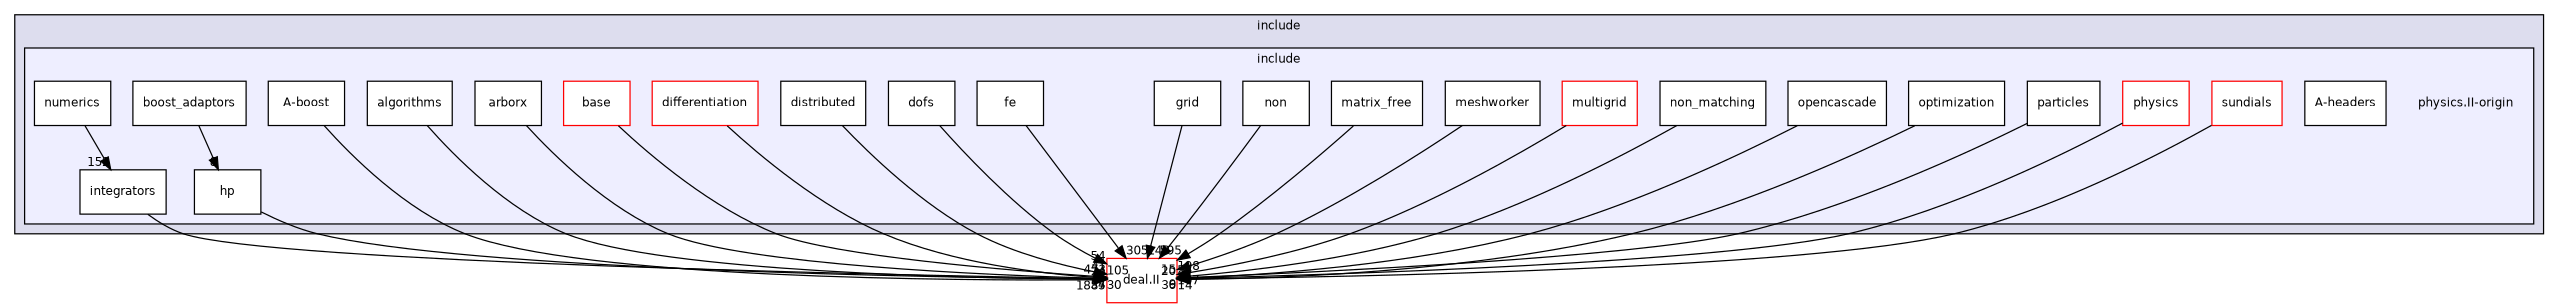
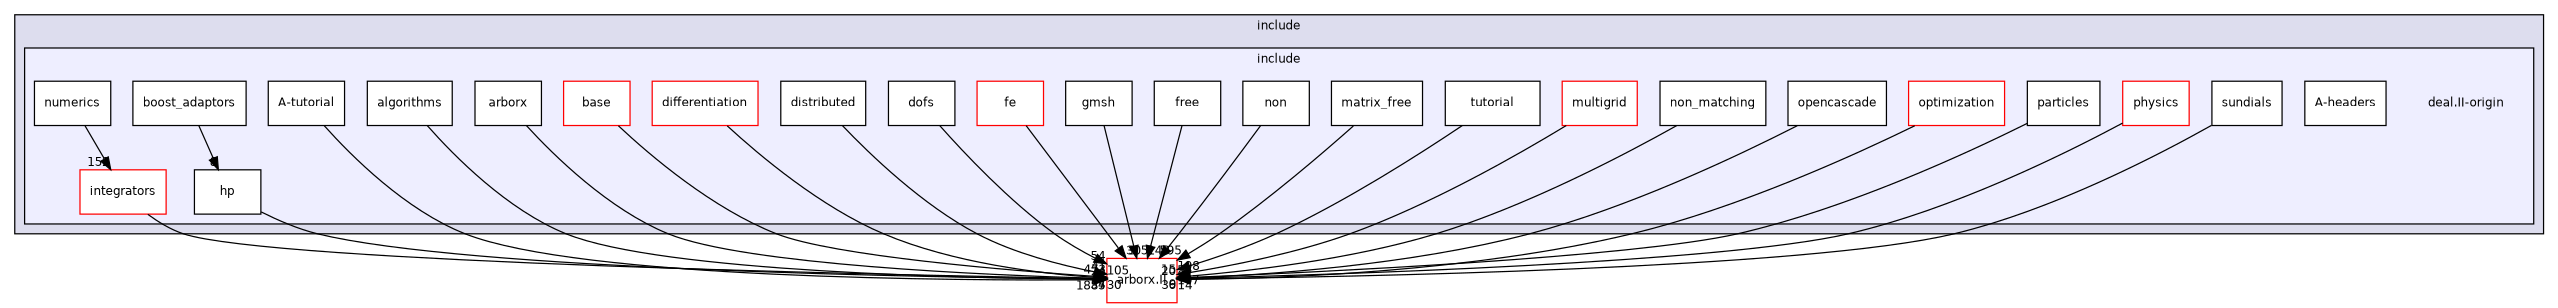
node "A-boost": label "A-boost" -> "A-tutorial"
node "fe": color black -> red
node "gmsh": added
node "grid": label "grid" -> "free"
node "meshworker": label "meshworker" -> "tutorial"
node "optimization": color black -> red
node "sundials": color red -> black
node "physics.II-origin": label "physics.II-origin" -> "deal.II-origin"
node "integrators": color black -> red
node "deal.II": label "deal.II" -> "arborx.II"
